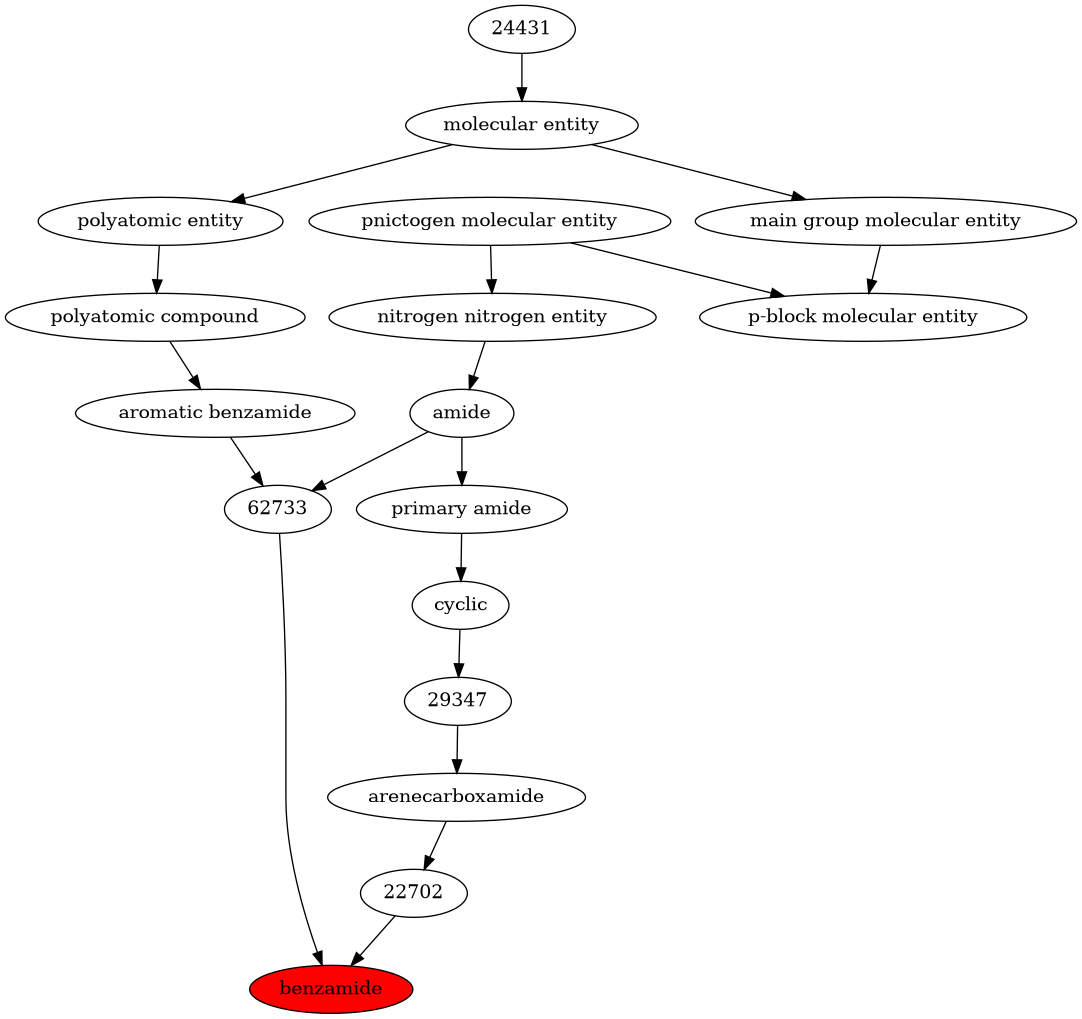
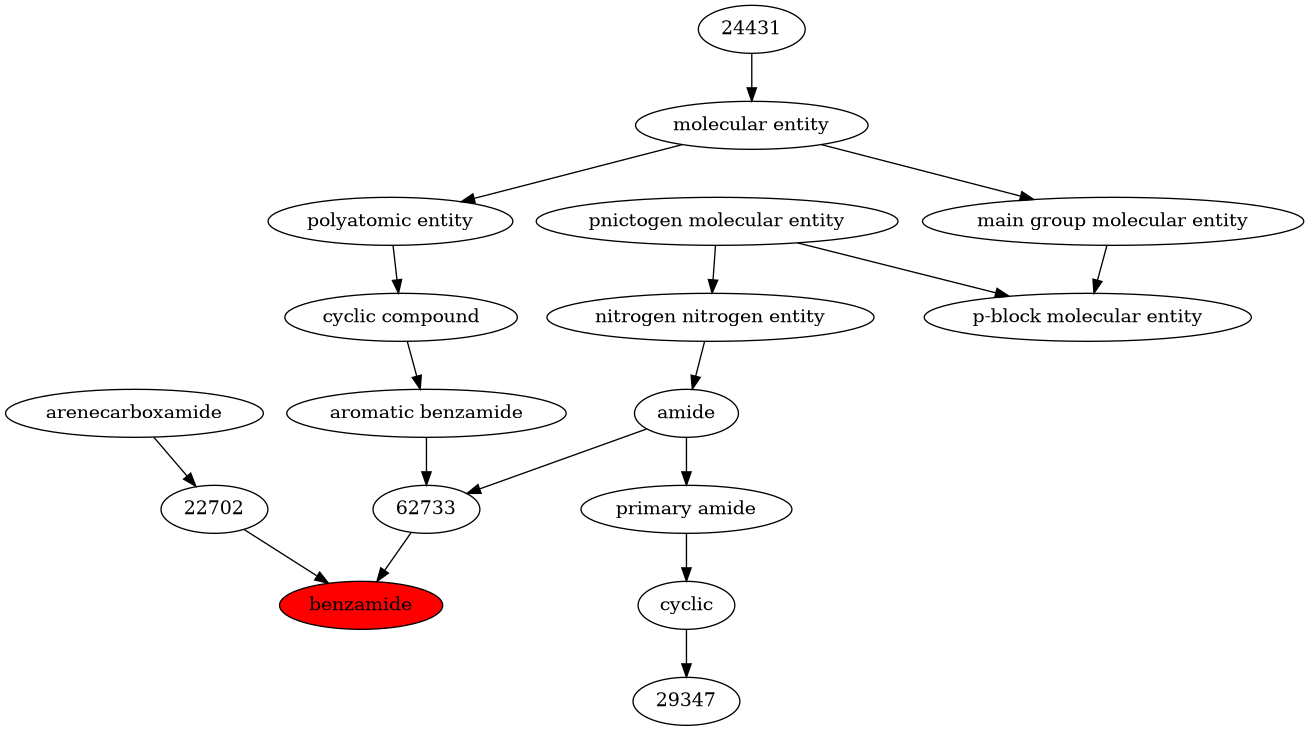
node "polyatomic compound": label "polyatomic compound" -> "cyclic compound"
edge "29347" -> "arenecarboxamide": removed
